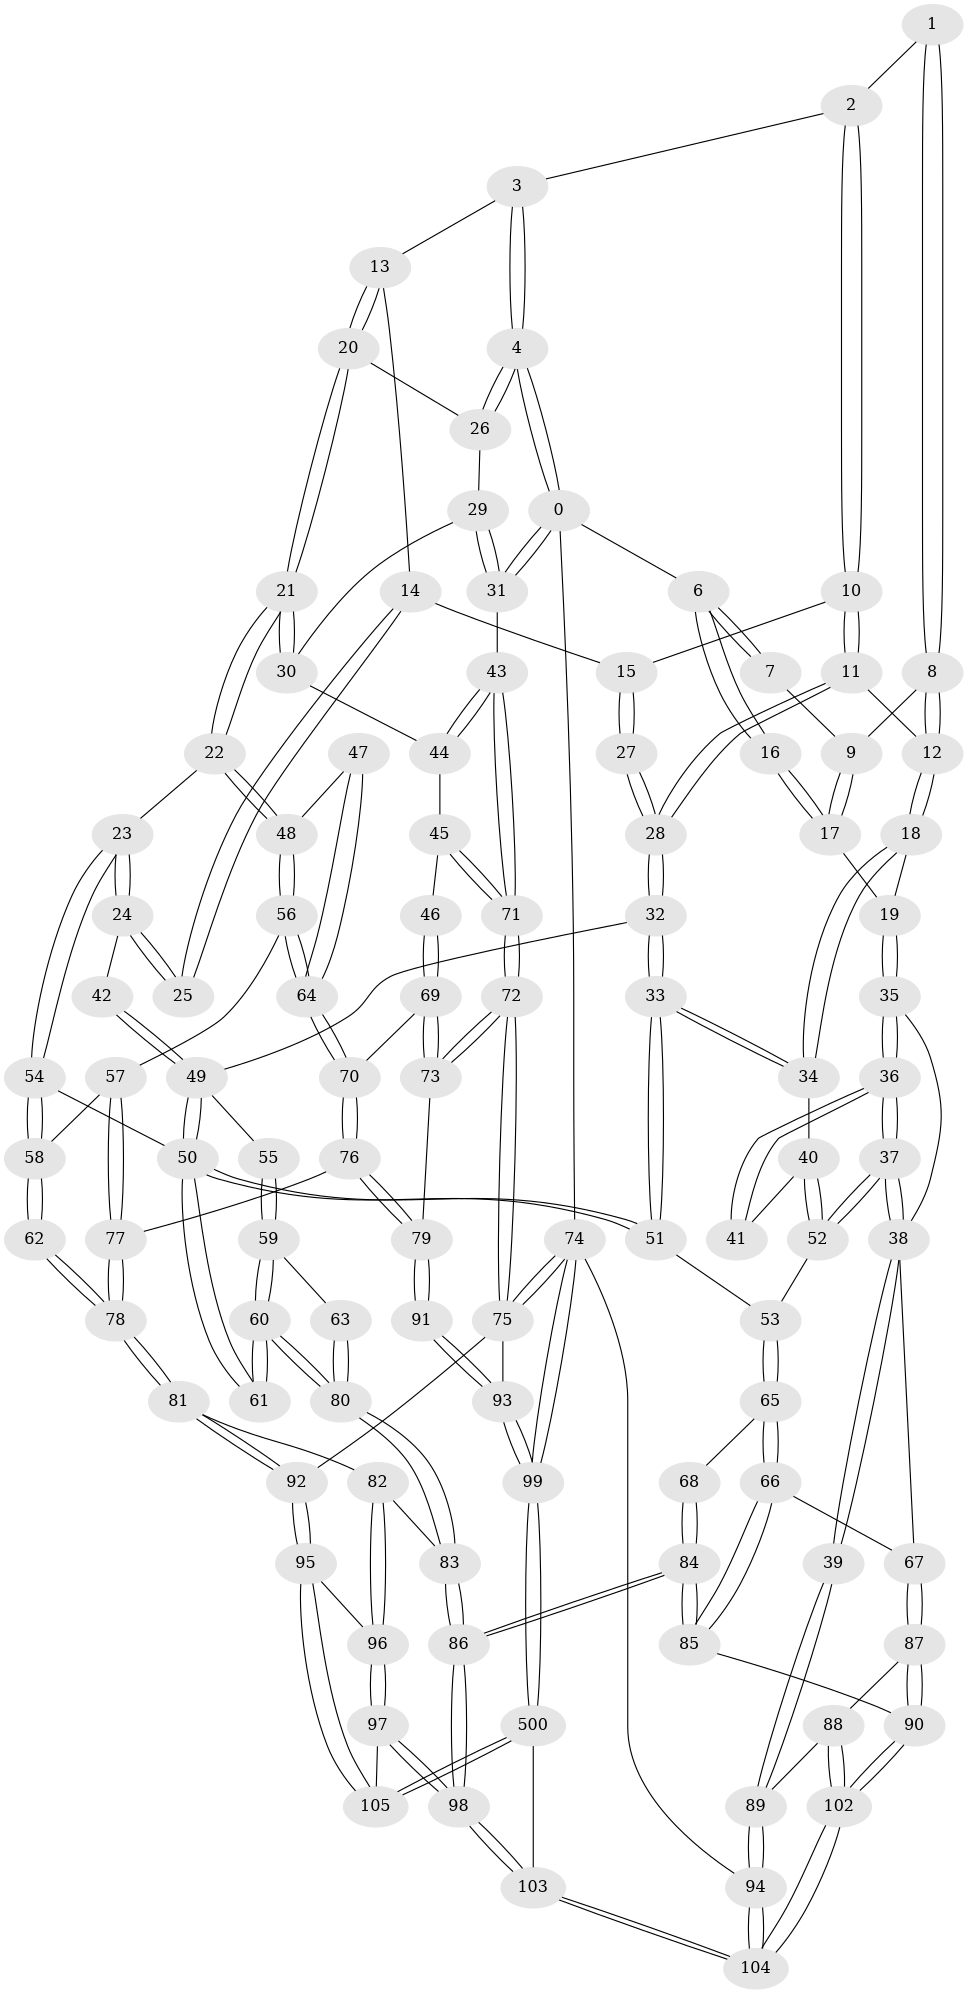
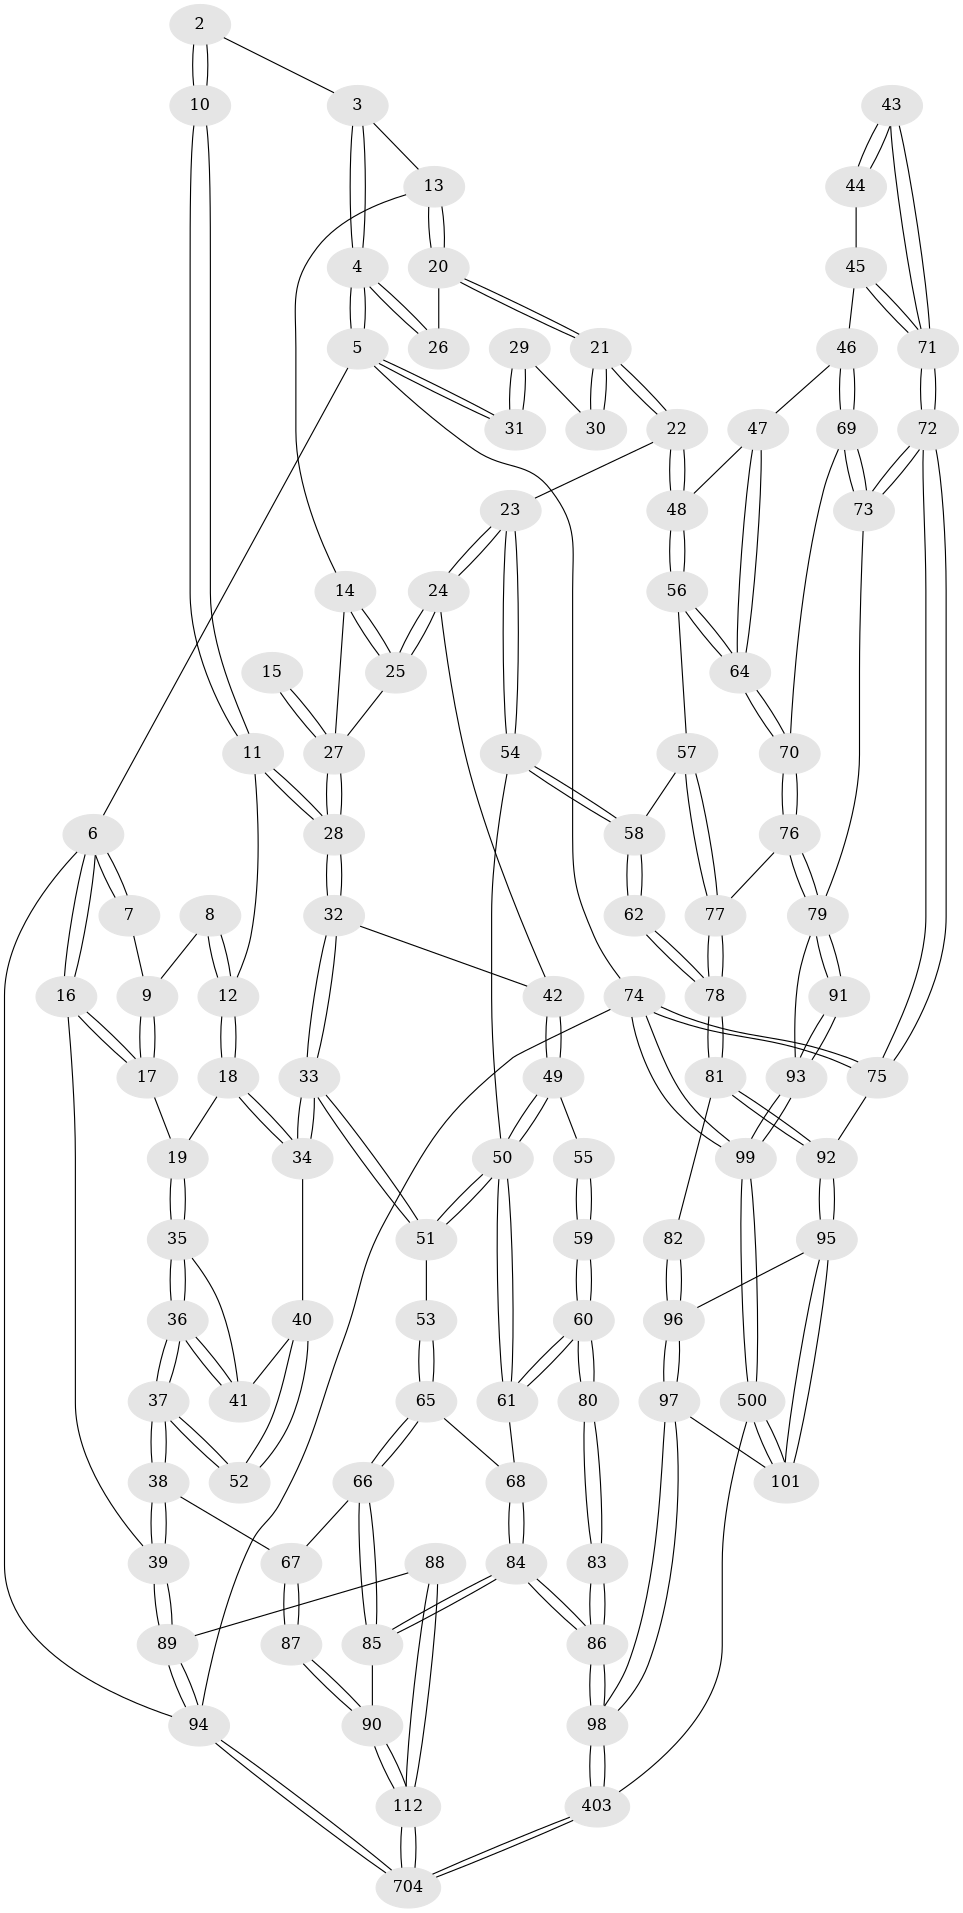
node "1": removed
edge "46" -- "47": added
edge "26" -- "29": removed
node "0": label "0" -> "5"
edge "10" -- "15": removed
edge "31" -- "43": removed
edge "14" -- "15": now "14" -- "27"
edge "30" -- "44": removed
edge "25" -- "27": added
edge "32" -- "49": now "32" -- "42"
edge "35" -- "38": now "35" -- "41"
edge "52" -- "53": removed
edge "16" -- "39": added
edge "6" -- "94": added
node "63": removed
edge "75" -- "93": now "79" -- "93"
edge "61" -- "68": added
edge "82" -- "83": removed
edge "87" -- "88": removed
node "105": label "105" -> "101"
node "102": label "102" -> "112"
node "103": label "103" -> "403"
node "104": label "104" -> "704"
